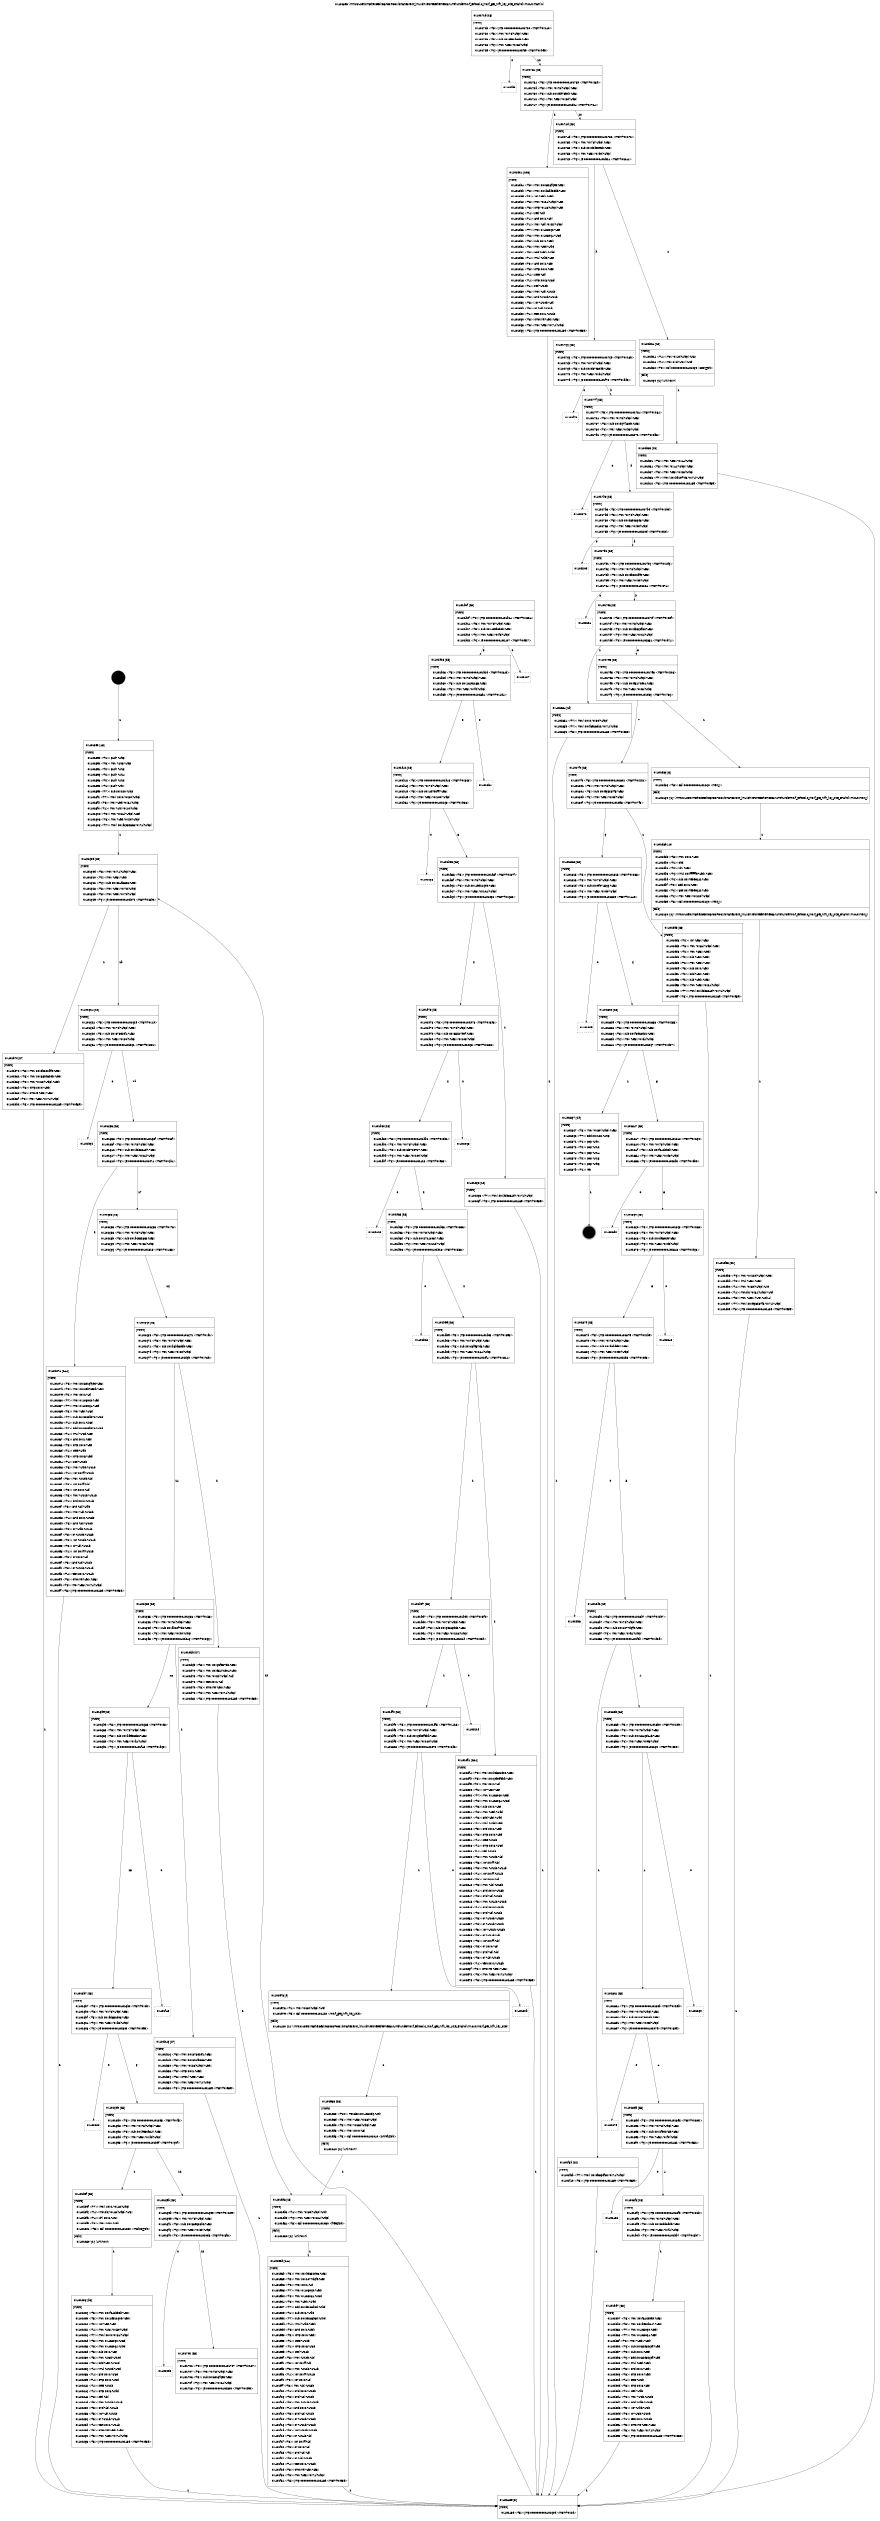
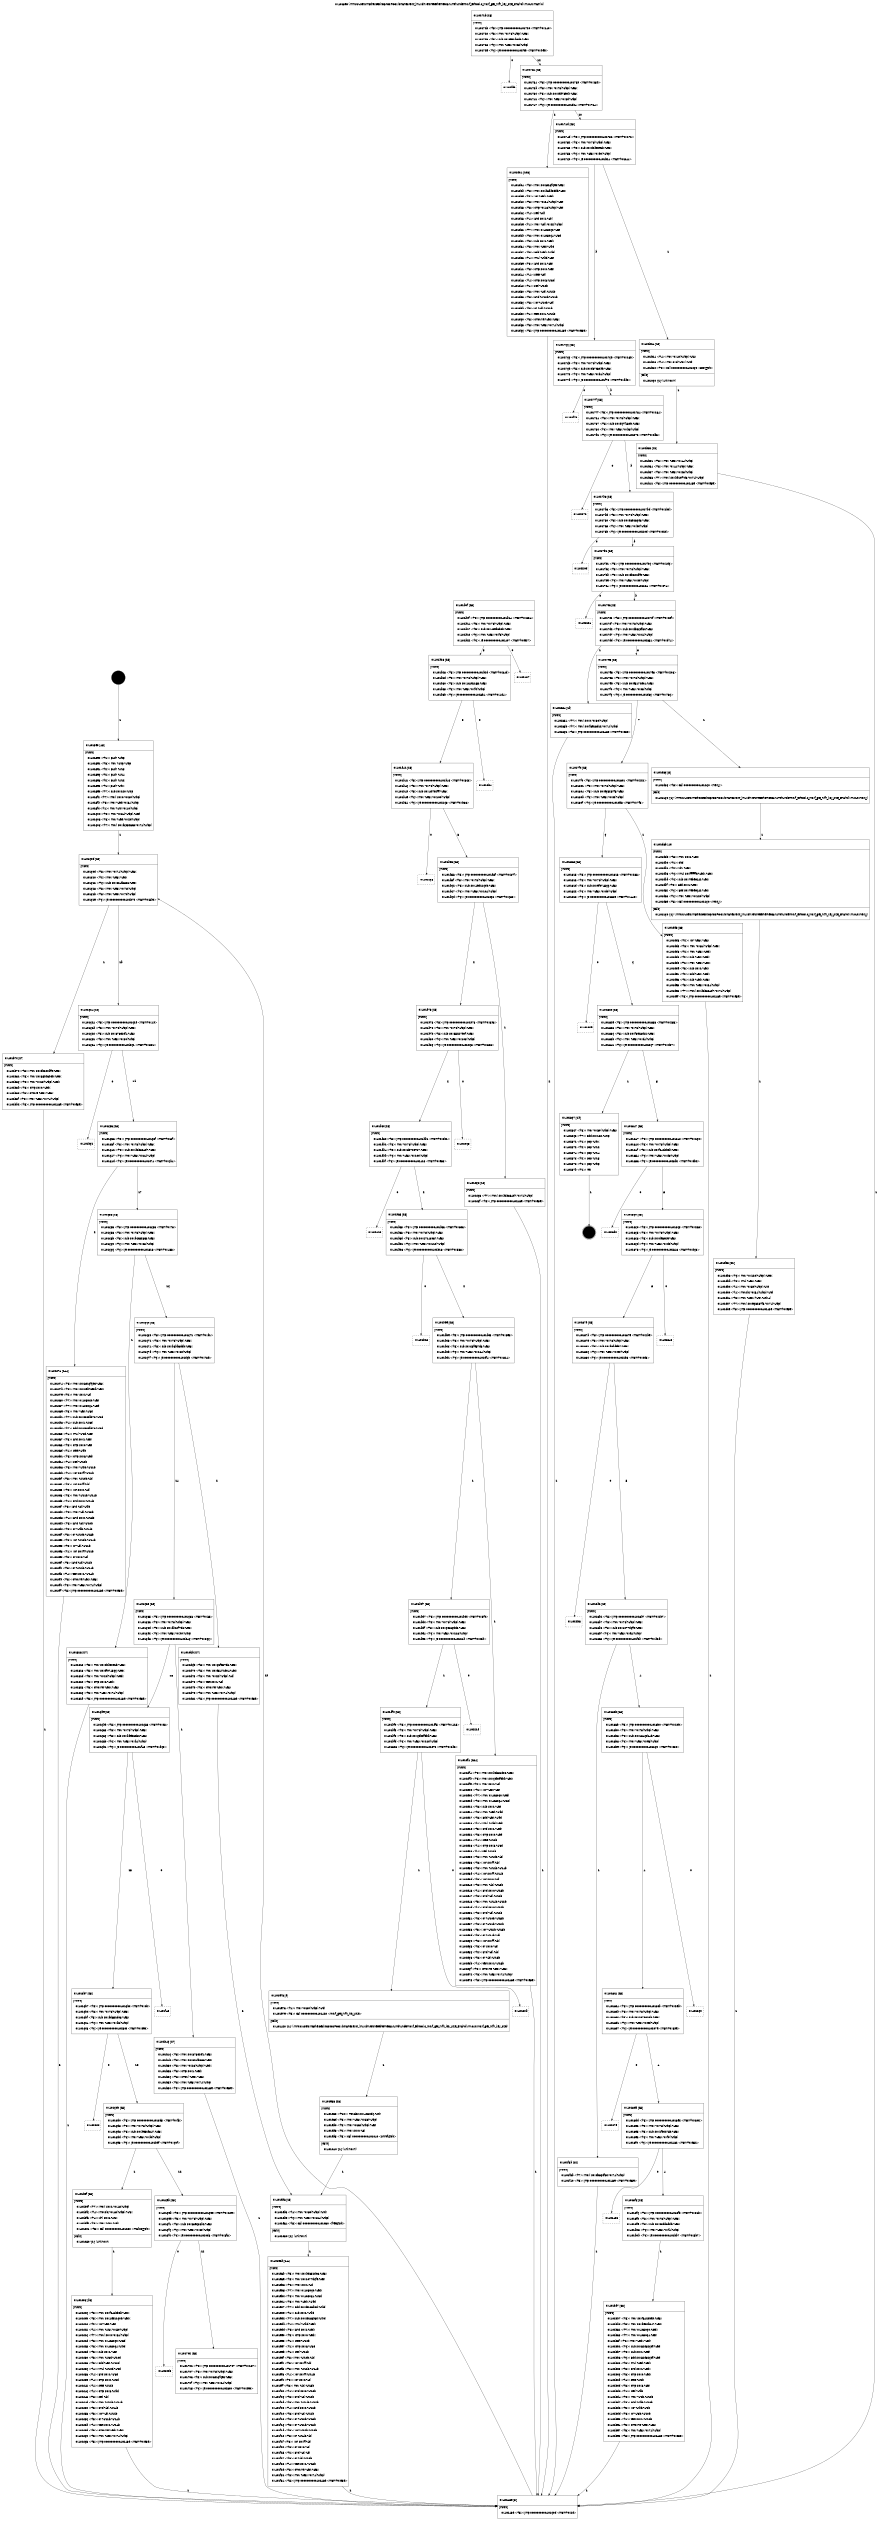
node "0x401a13 [27]": added
edge "0x4016b7 [25]" -> "0x4016d0 [25]": label " 6" -> " 13"
